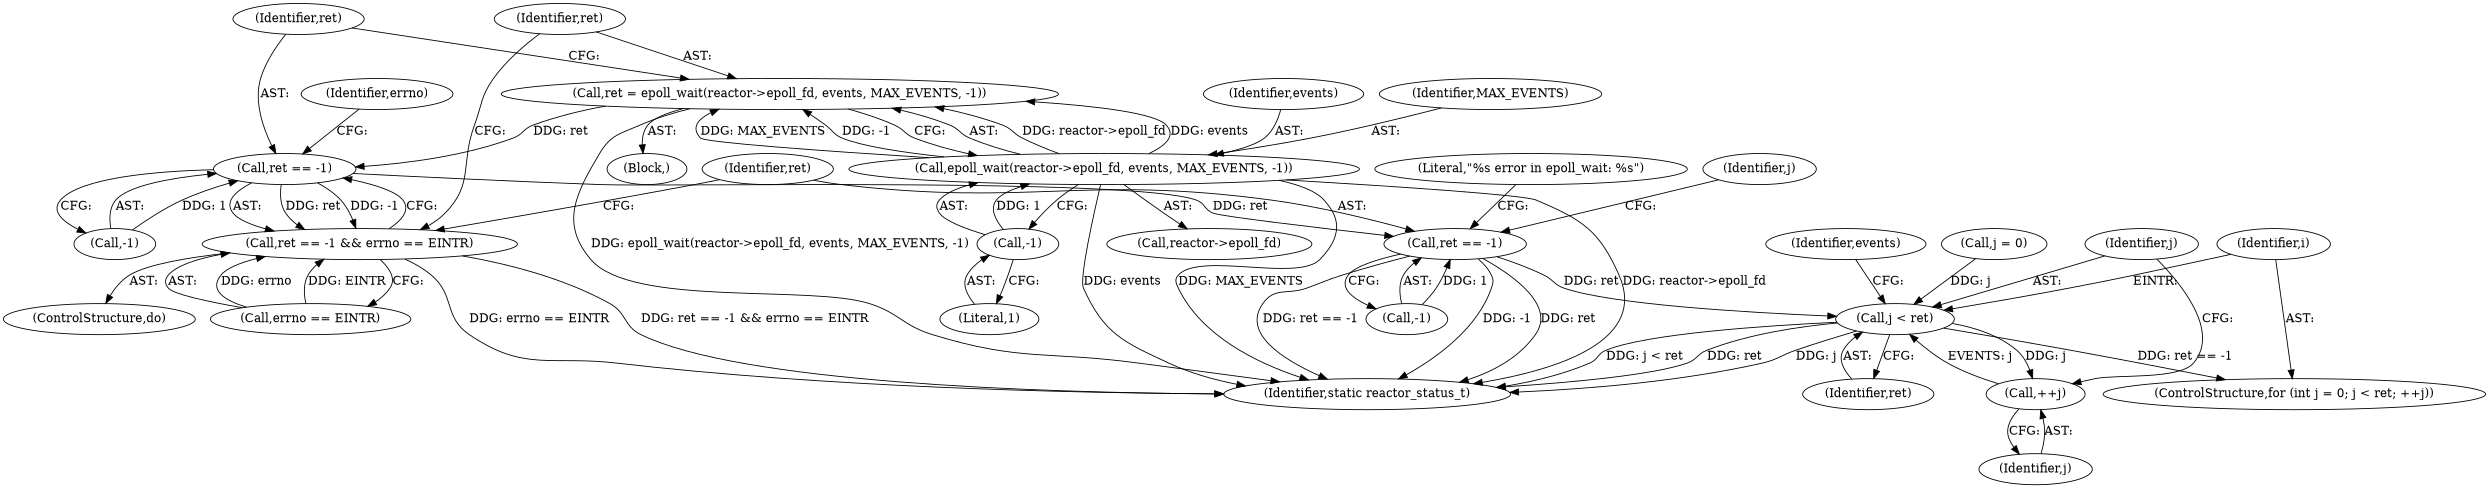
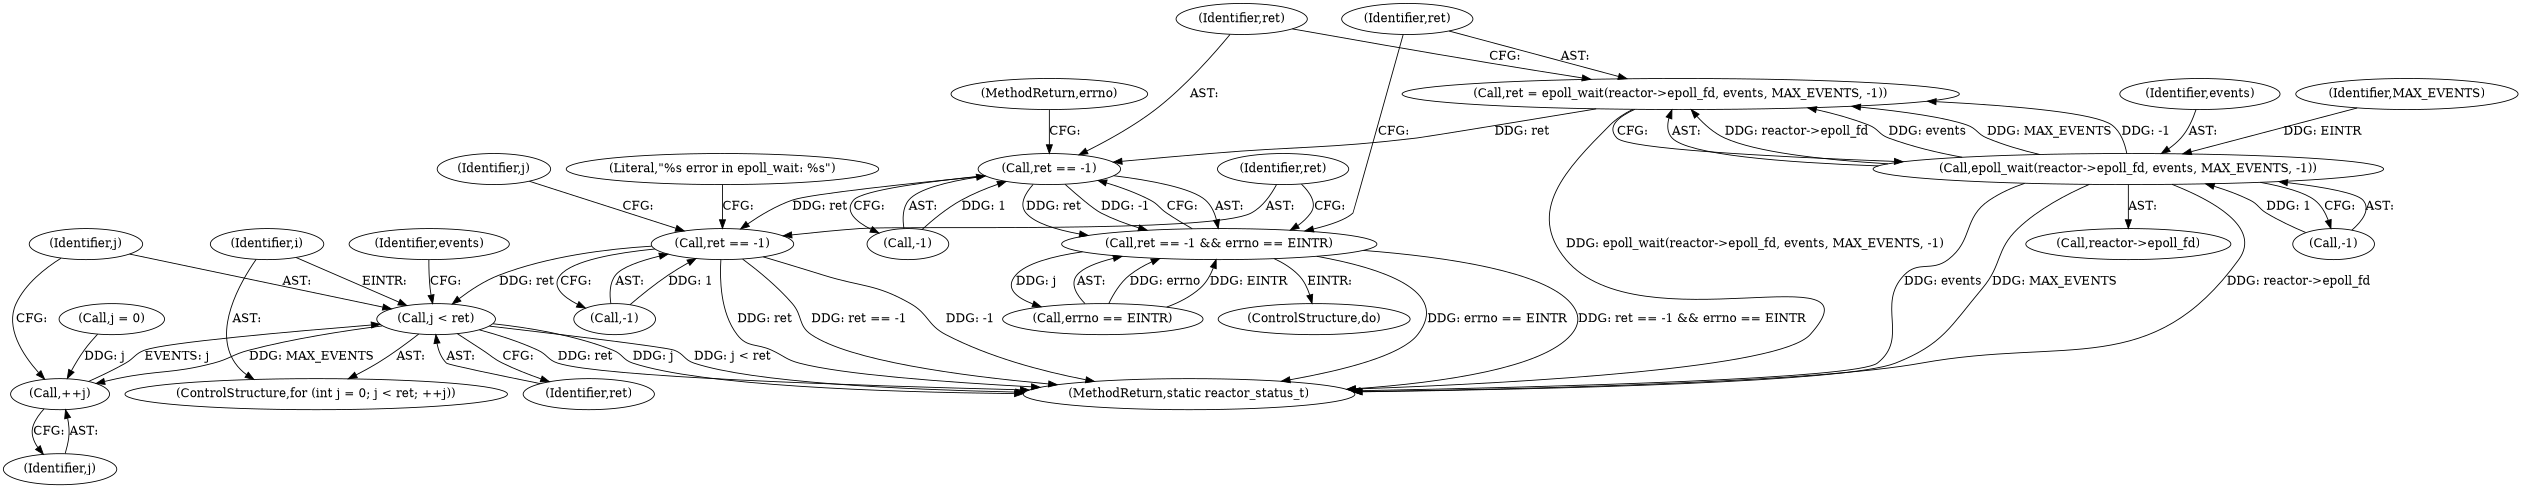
node "(Identifier,errno)": label "(Identifier,errno)" -> "(MethodReturn,errno)"
edge "(Identifier,MAX_EVENTS)" -> "(Call,epoll_wait(reactor->epoll_fd, events, MAX_EVENTS, -1))": label "AST: " -> "DDG: EINTR"
node "(Block,)": removed
edge "(Call,j = 0)" -> "(Call,j < ret)": now "(Call,j = 0)" -> "(Call,++j)"
edge "(Call,ret == -1 && errno == EINTR)" -> "(ControlStructure,do)": label "AST: " -> "EINTR: "
edge "(Call,ret == -1 && errno == EINTR)" -> "(Call,errno == EINTR)": label "CFG: " -> "DDG: j"
node "(Literal,1)": removed
edge "(Call,j < ret)" -> "(Call,++j)": label "DDG: j" -> "DDG: MAX_EVENTS"
edge "(Call,j < ret)" -> "(ControlStructure,for (int j = 0; j < ret; ++j))": label "DDG: ret == -1" -> "AST: "
node "(Identifier,static reactor_status_t)": label "(Identifier,static reactor_status_t)" -> "(MethodReturn,static reactor_status_t)"
